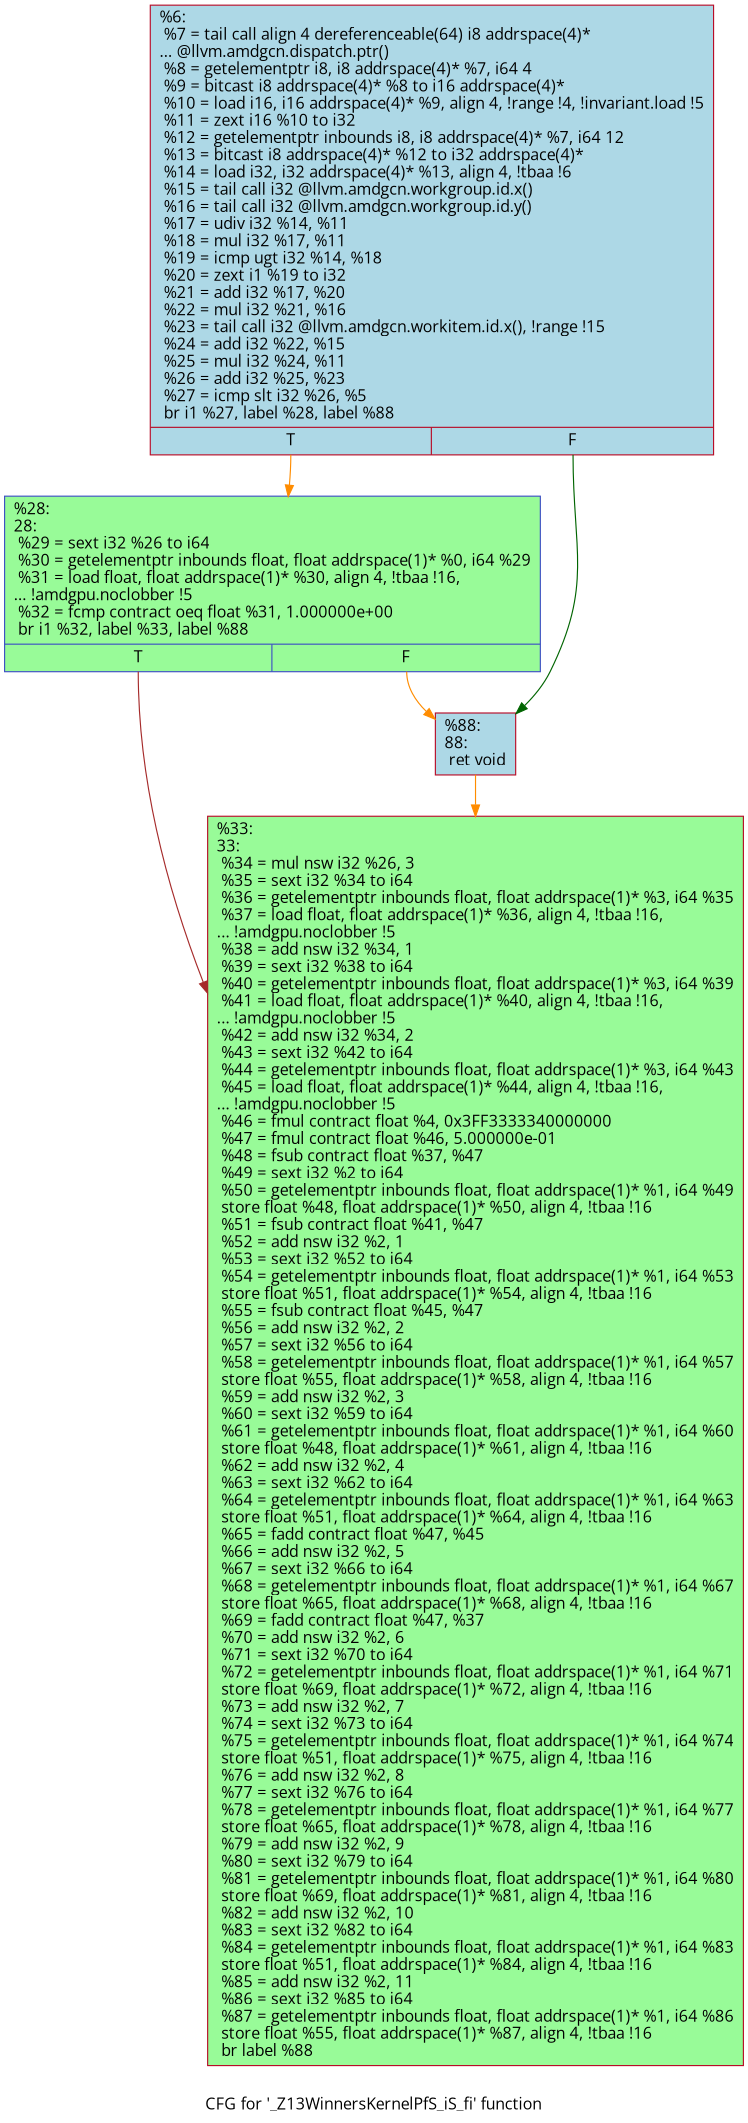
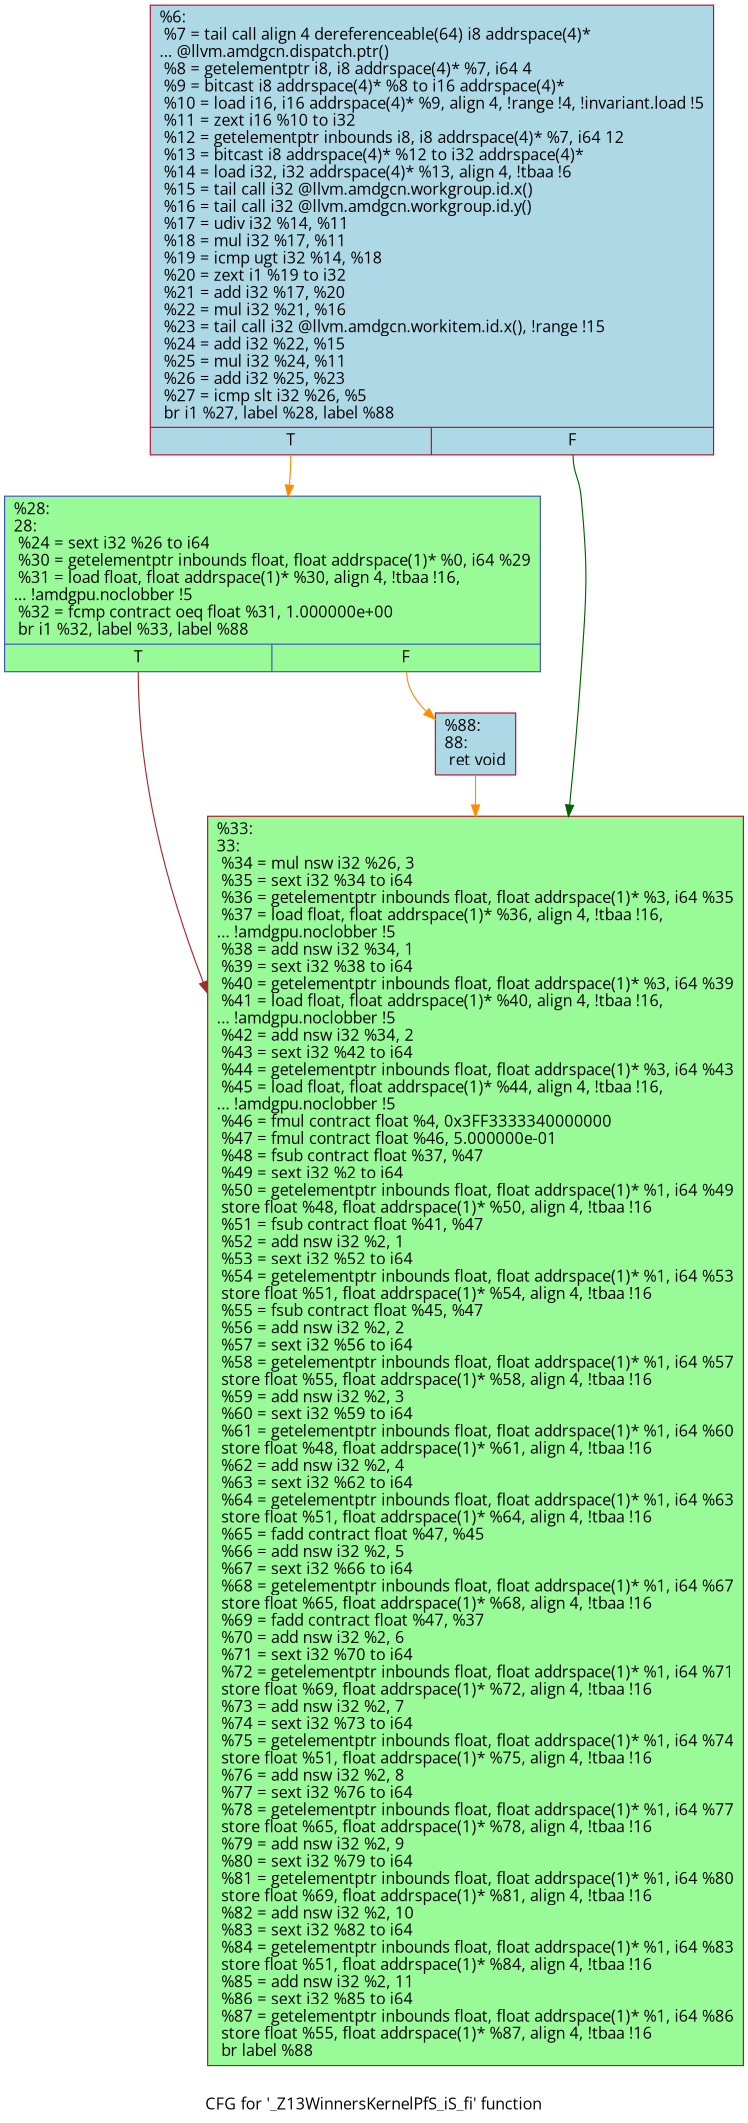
node "%28:": text "%29 = sext i32 %26 to i64" -> "%24 = sext i32 %26 to i64"
edge "%6:" -> "%88:": now "%6:" -> "%33:"
